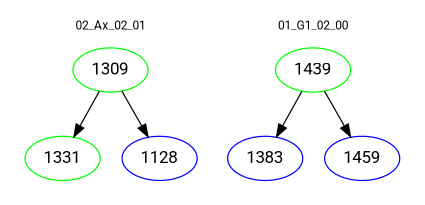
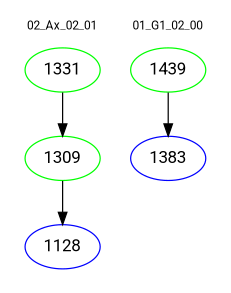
edge "1309" -> "1331": reversed
node "1459": removed
